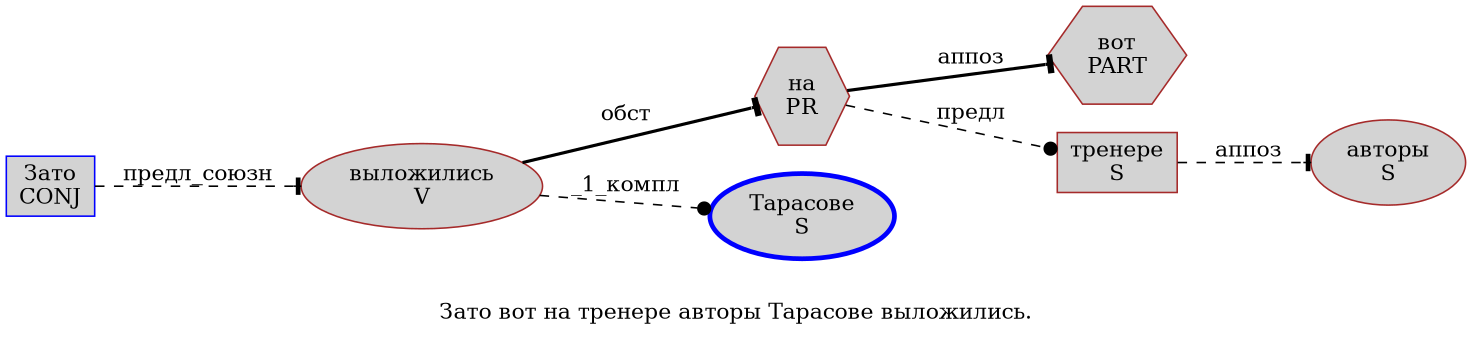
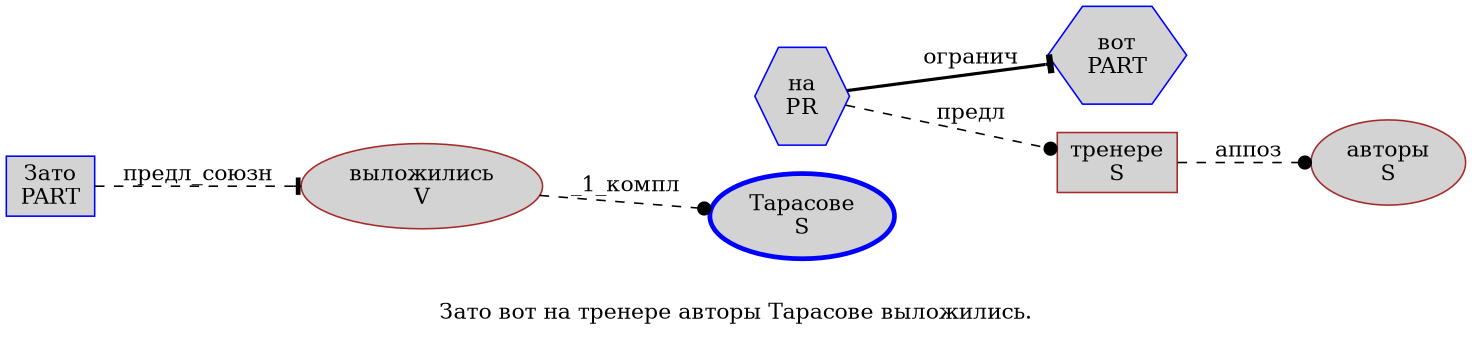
node "вот PART": color brown -> blue
edge "на PR" -> "вот PART": label "аппоз" -> "огранич"
node "на PR": color brown -> blue
edge "выложились V" -> "на PR": removed, label "обст"
edge "тренере S" -> "авторы S": arrowhead tee -> dot
node "Зато CONJ": label "Зато CONJ" -> "Зато PART"
